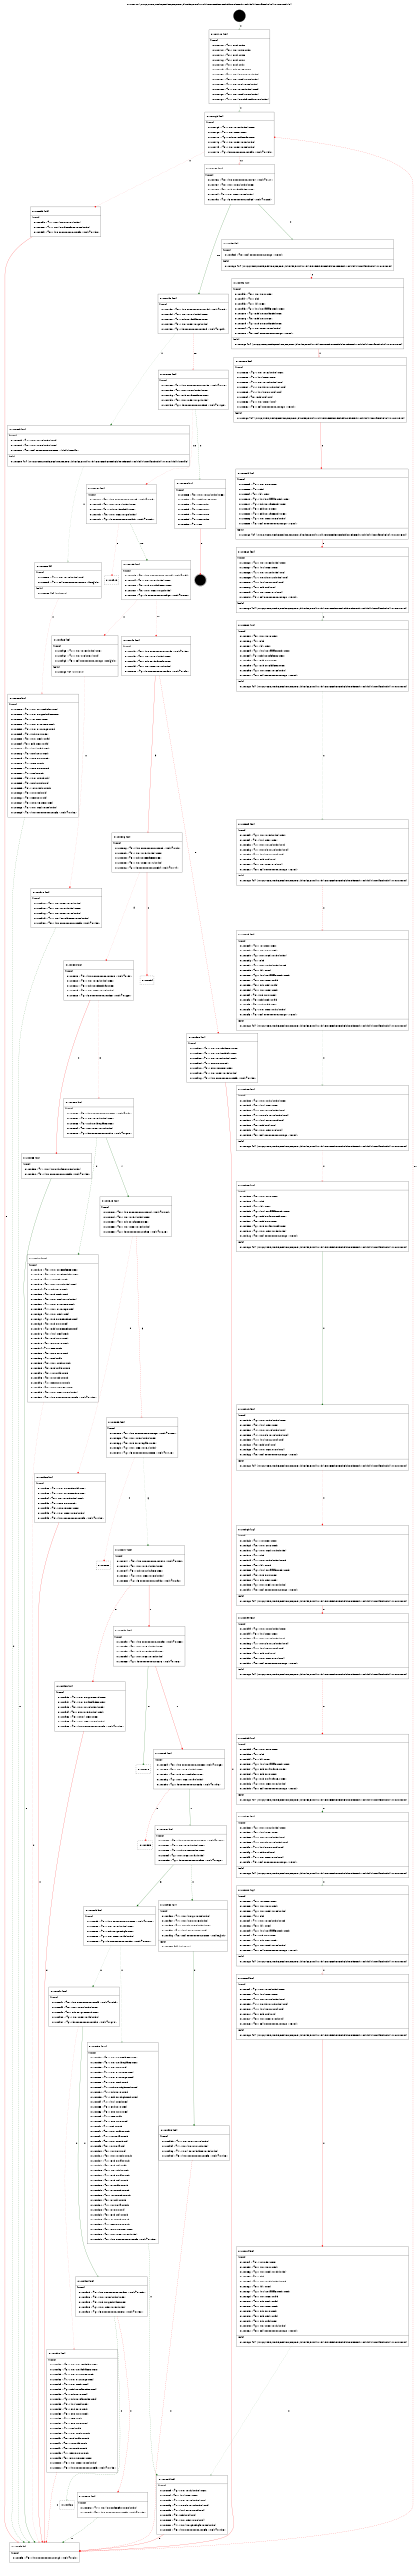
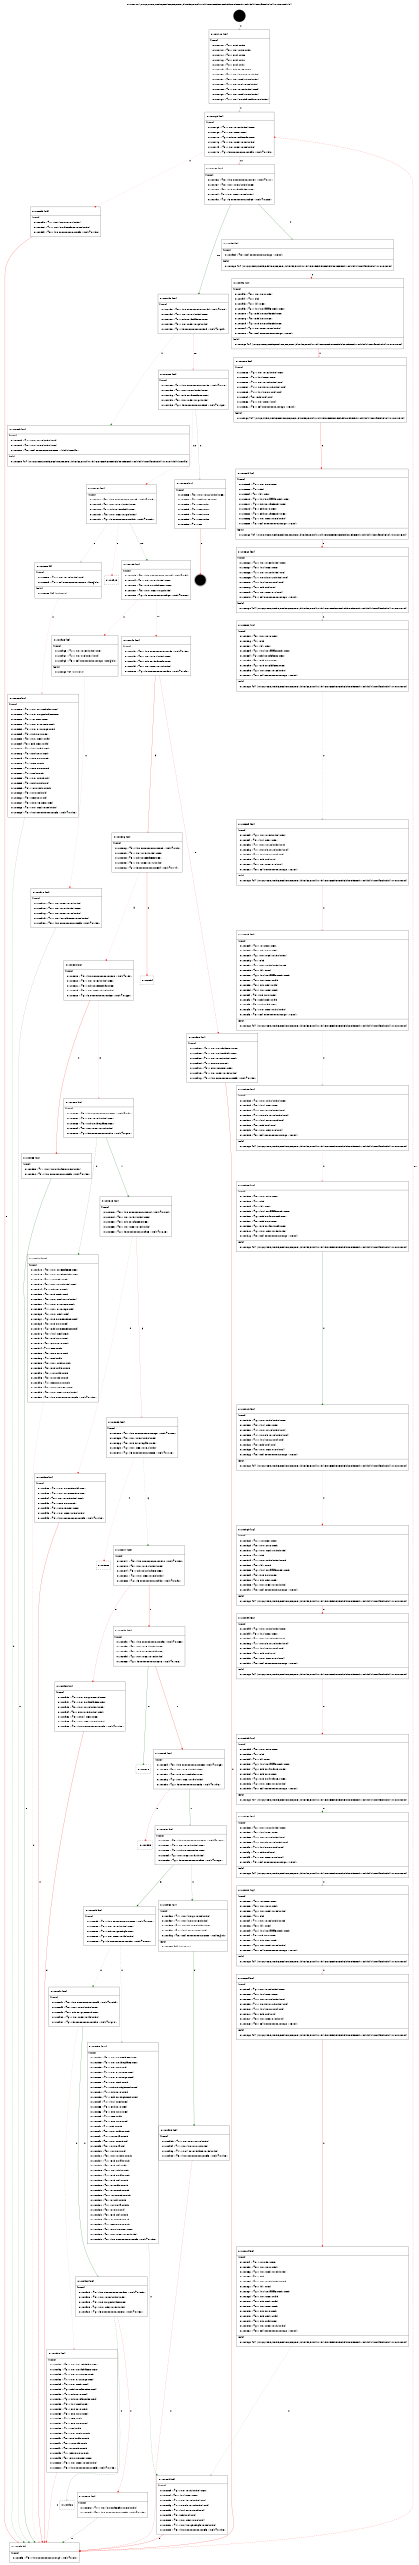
edge "0x401e09 [12]" -> "0x401e15 [9]": now "0x4017c4 [22]" -> "0x401e15 [9]"
